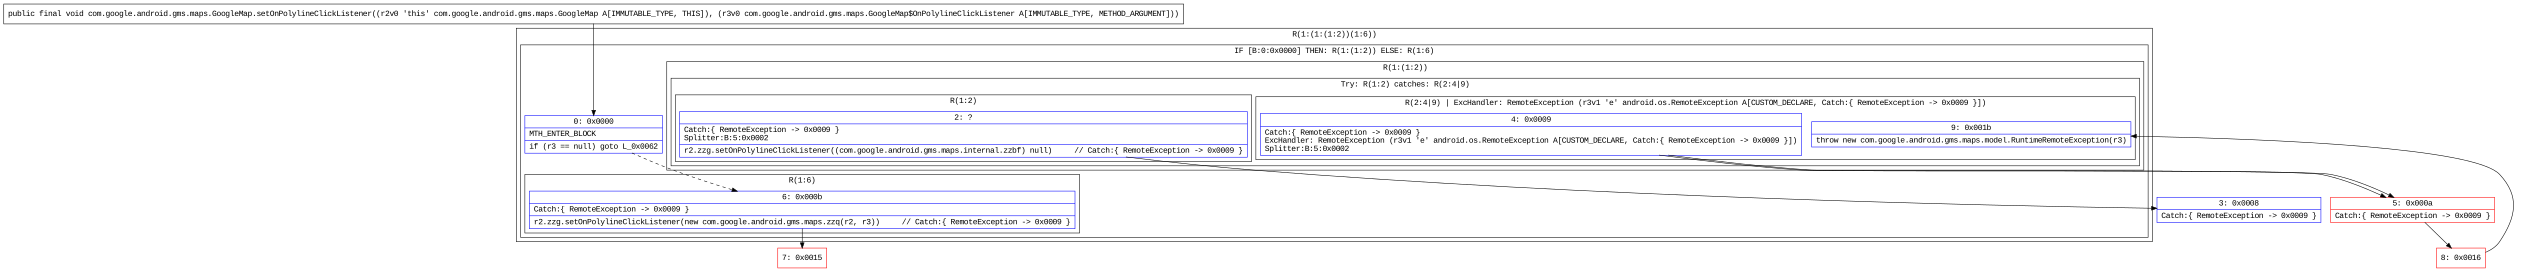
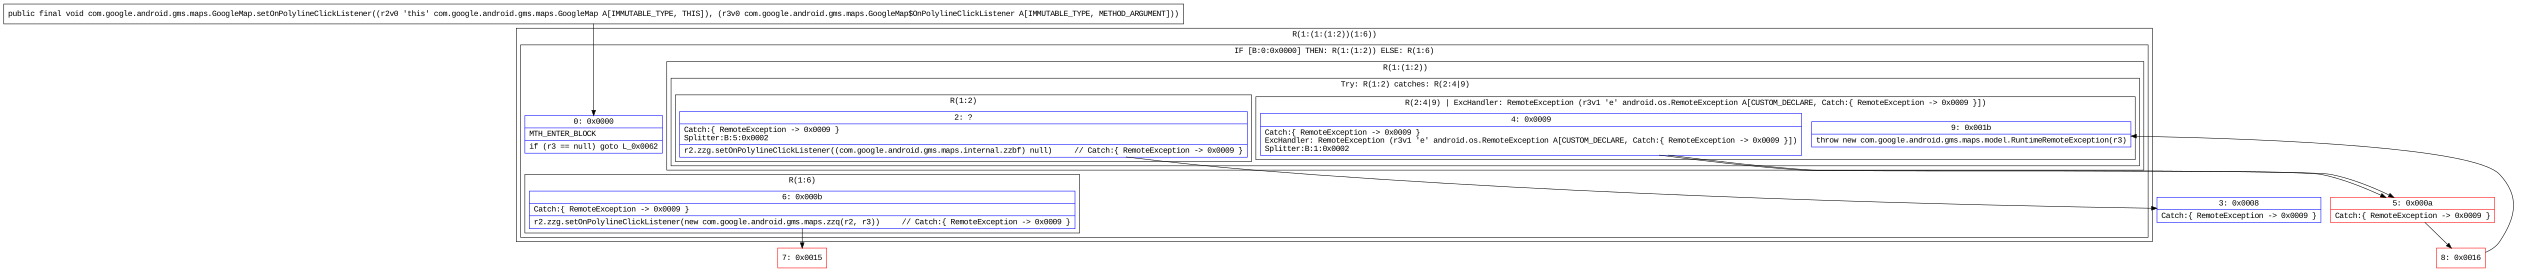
node "4: 0x0009": text "Splitter:B:5:0x0002" -> "Splitter:B:1:0x0002"
edge "0: 0x0000" -> "6: 0x000b": removed
